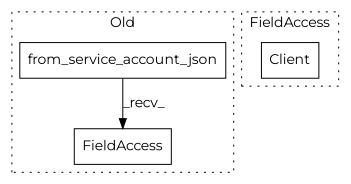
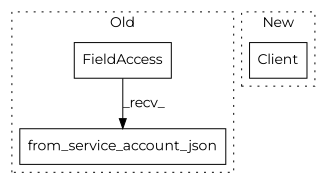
cluster "FieldAccess": label "FieldAccess" -> "New"
edge "from_service_account_json" -> "FieldAccess": reversed
